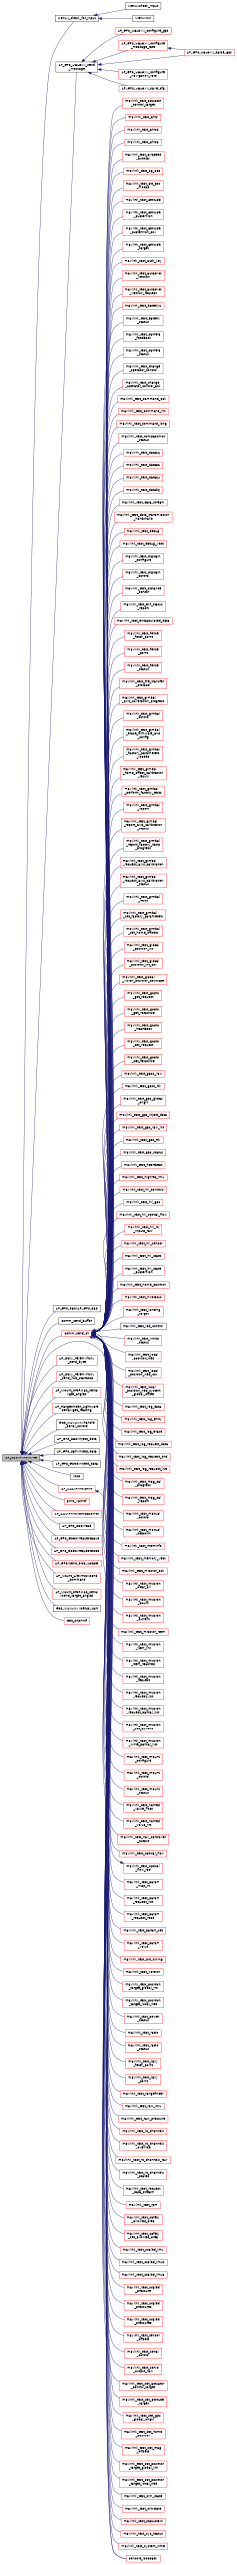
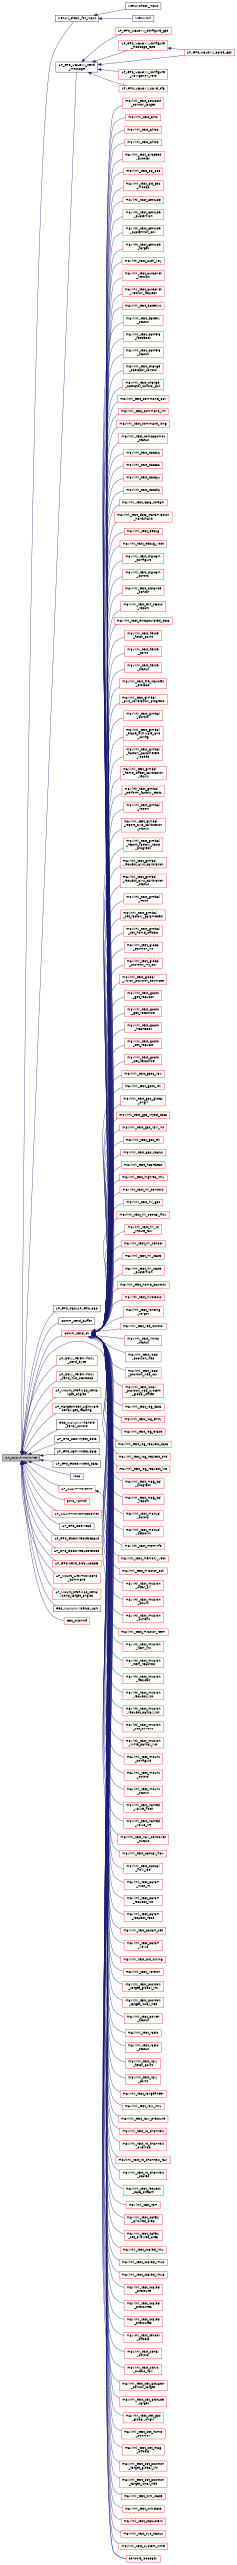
node "mavlink_test_led_control": color black -> red
edge "comm_send_ch" -> "mavlink_test_optical _flow_rad": reversed
